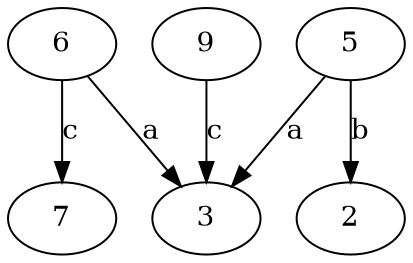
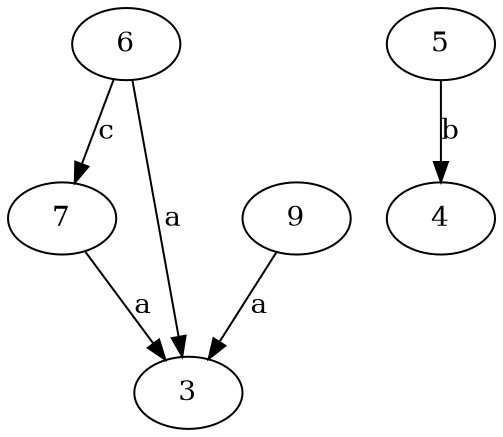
edge "5" -> "3": now "7" -> "3"
edge "9" -> "3": label "c" -> "a"
node "2": label "2" -> "4"
